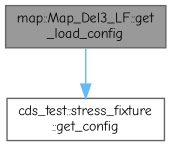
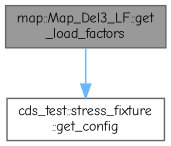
node "map::Map_Del3_LF::get _load_config": label "map::Map_Del3_LF::get _load_config" -> "map::Map_Del3_LF::get _load_factors"
